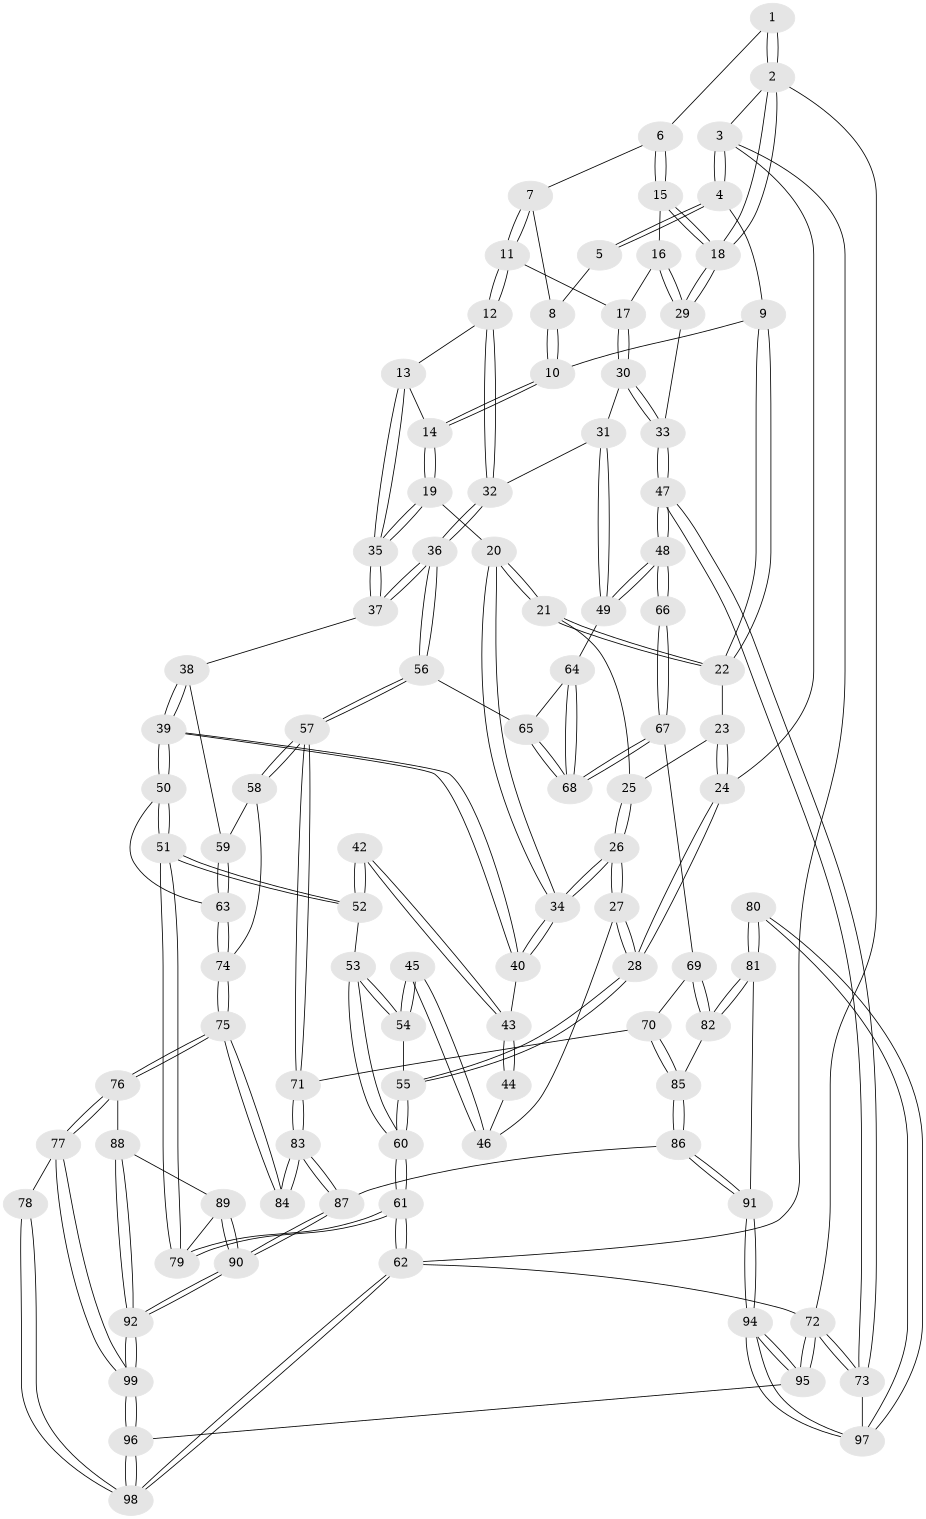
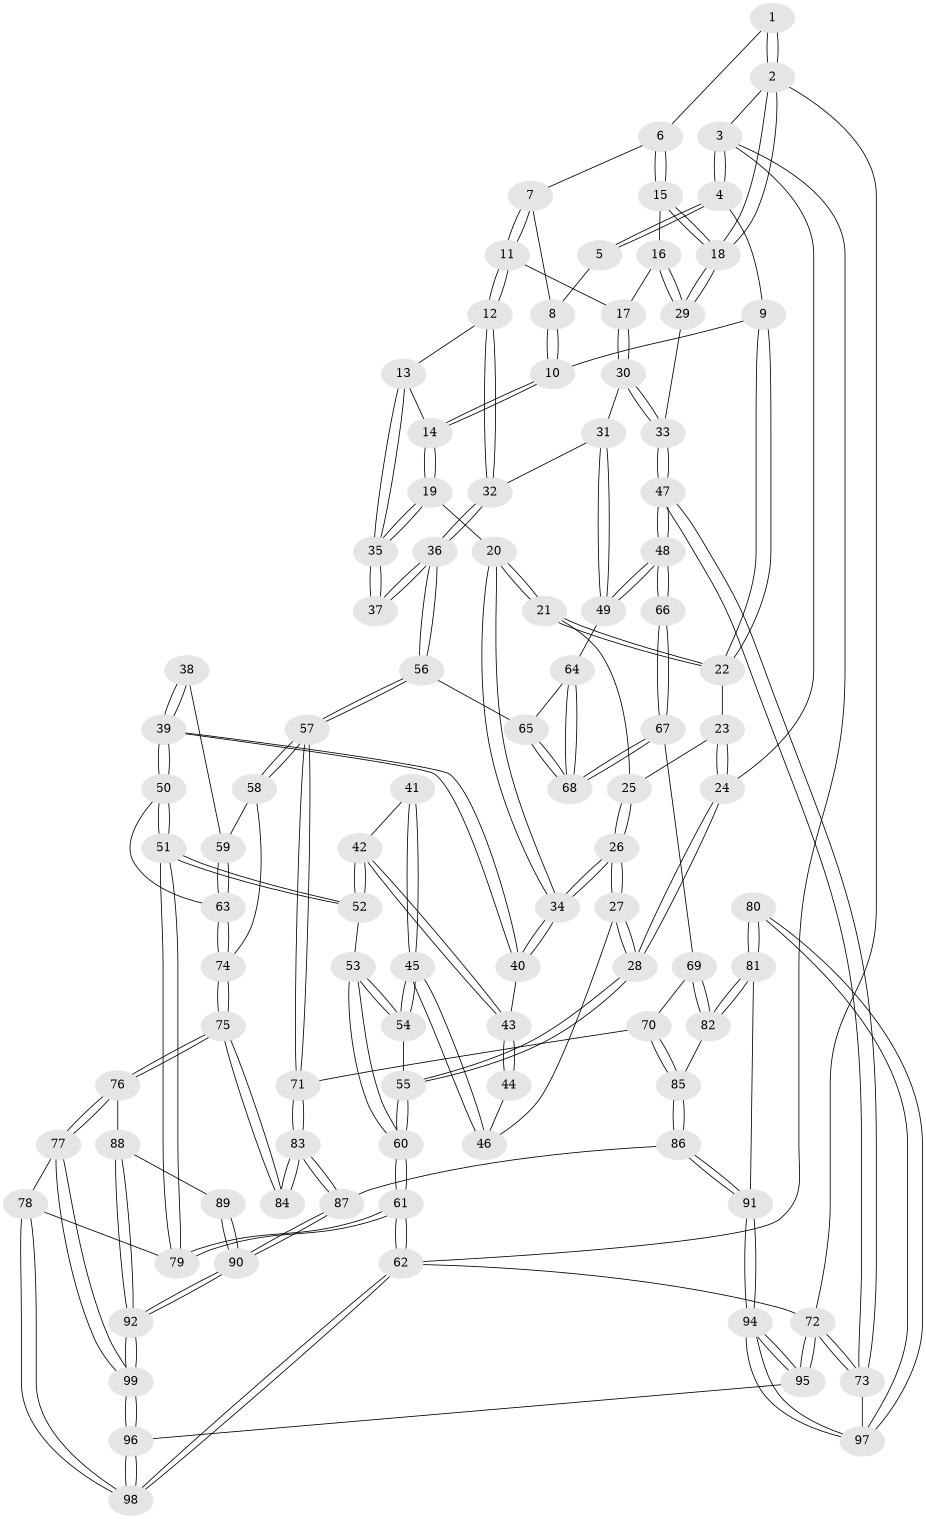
edge "37" -- "38": removed
node "41": added
edge "89" -- "79": now "78" -- "79"
